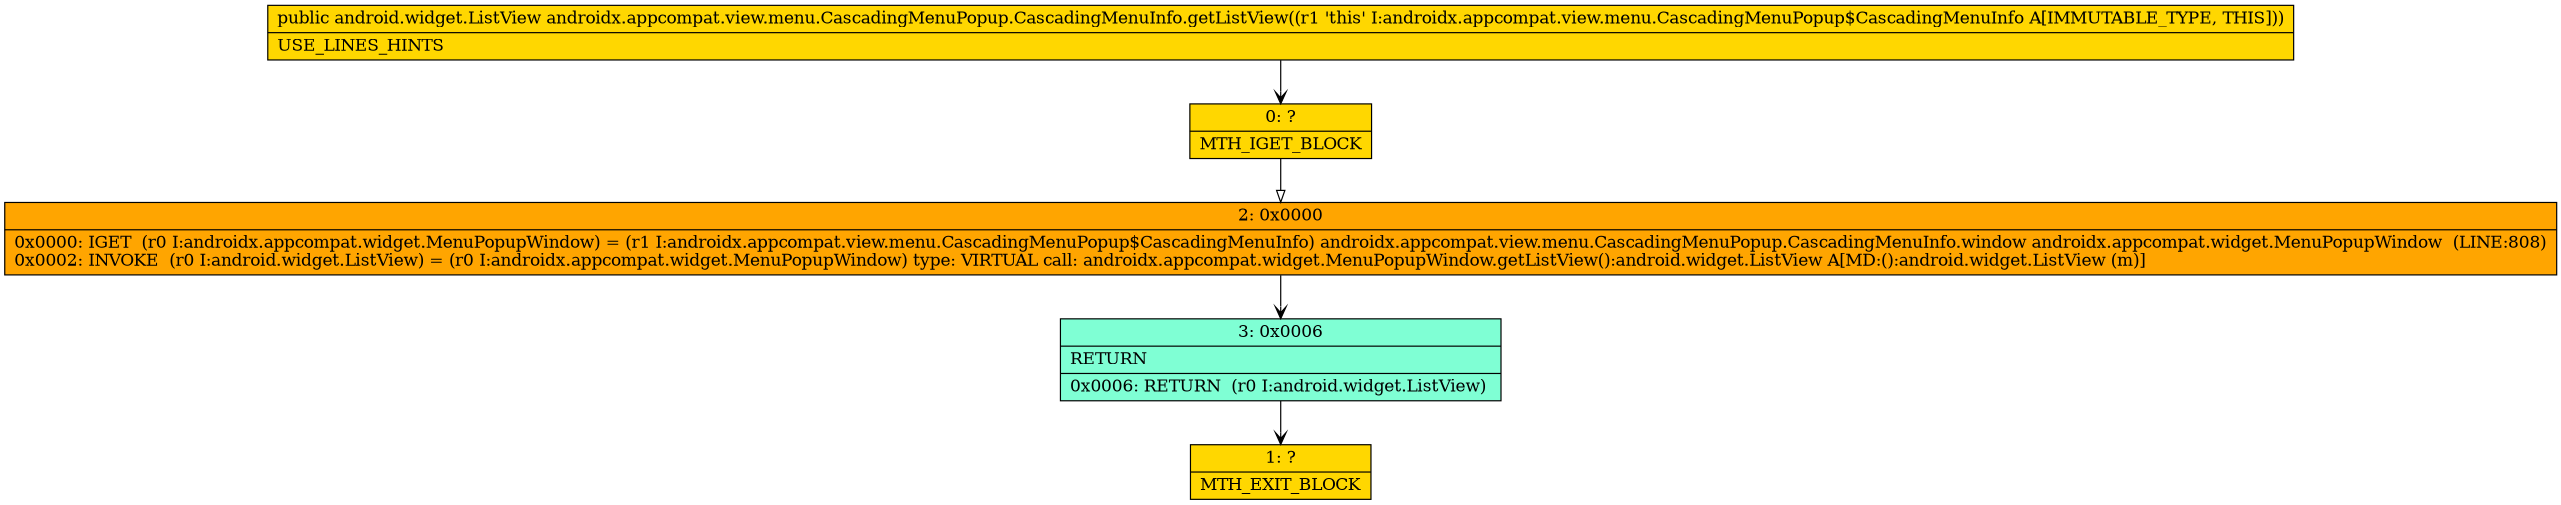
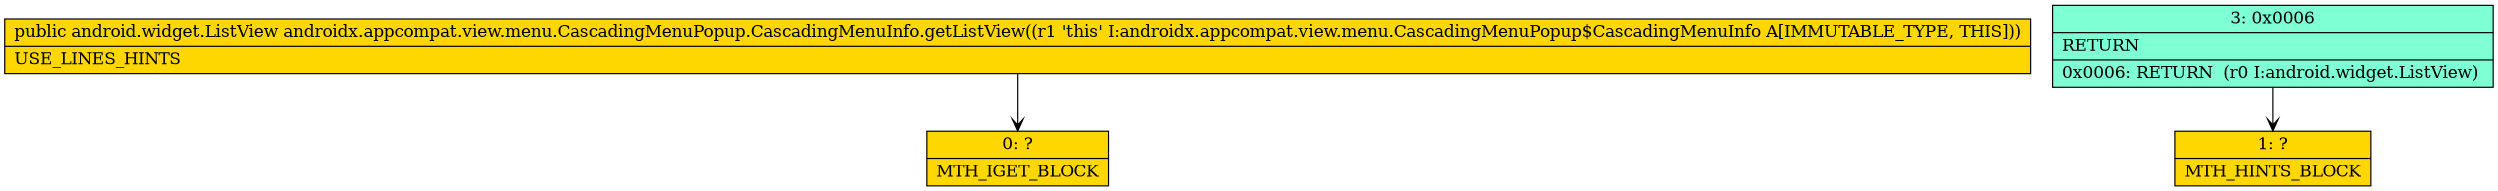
node "2: 0x0000": removed
node "1: ?": text "MTH_EXIT_BLOCK" -> "MTH_HINTS_BLOCK"
